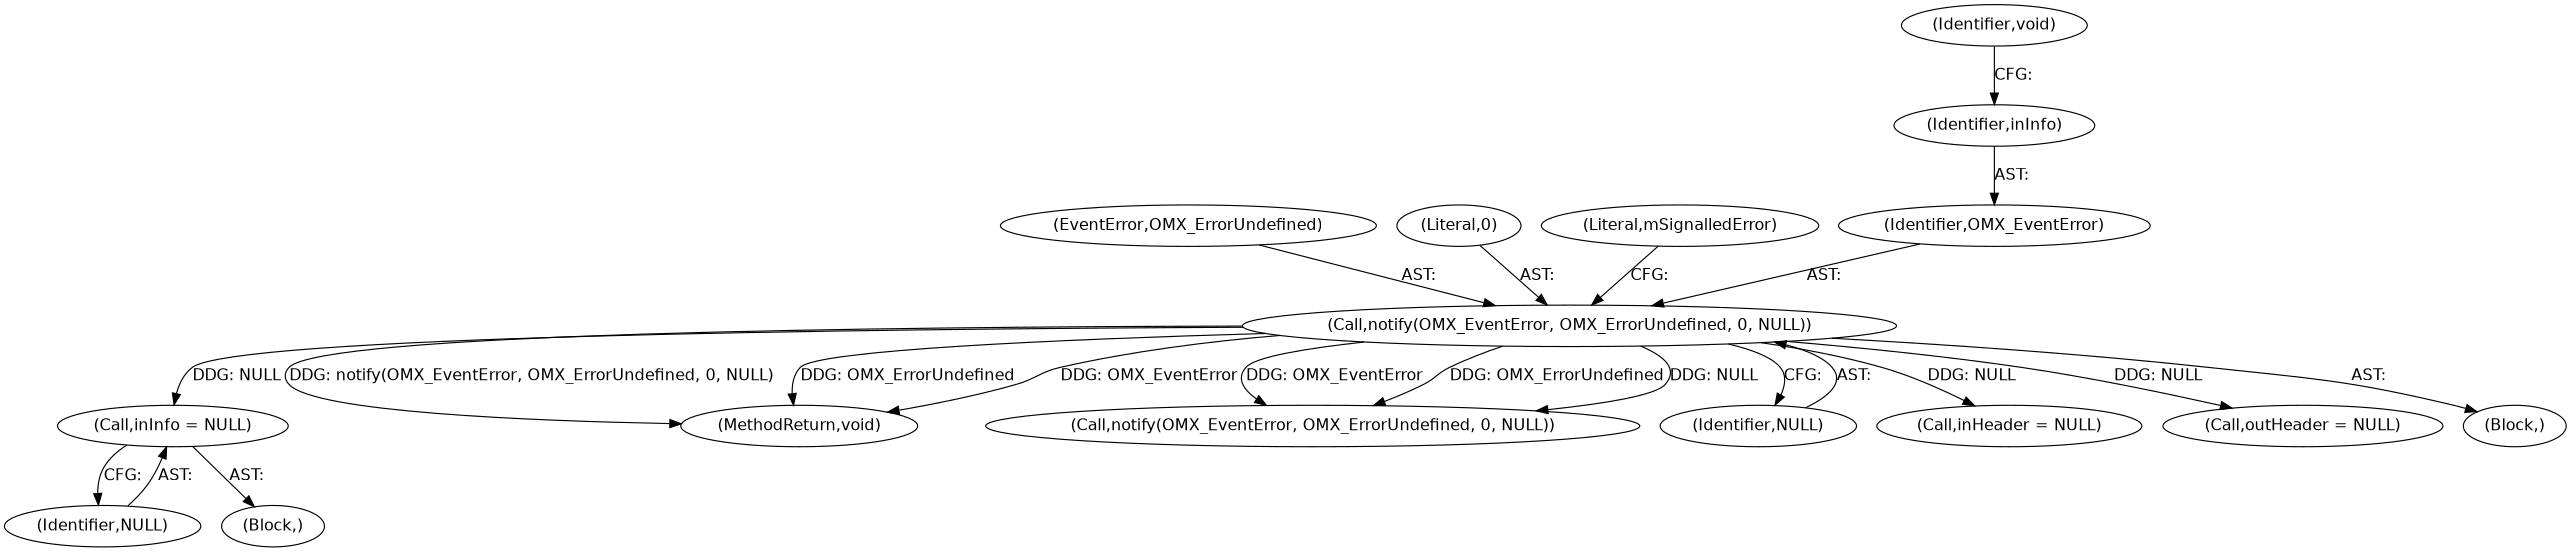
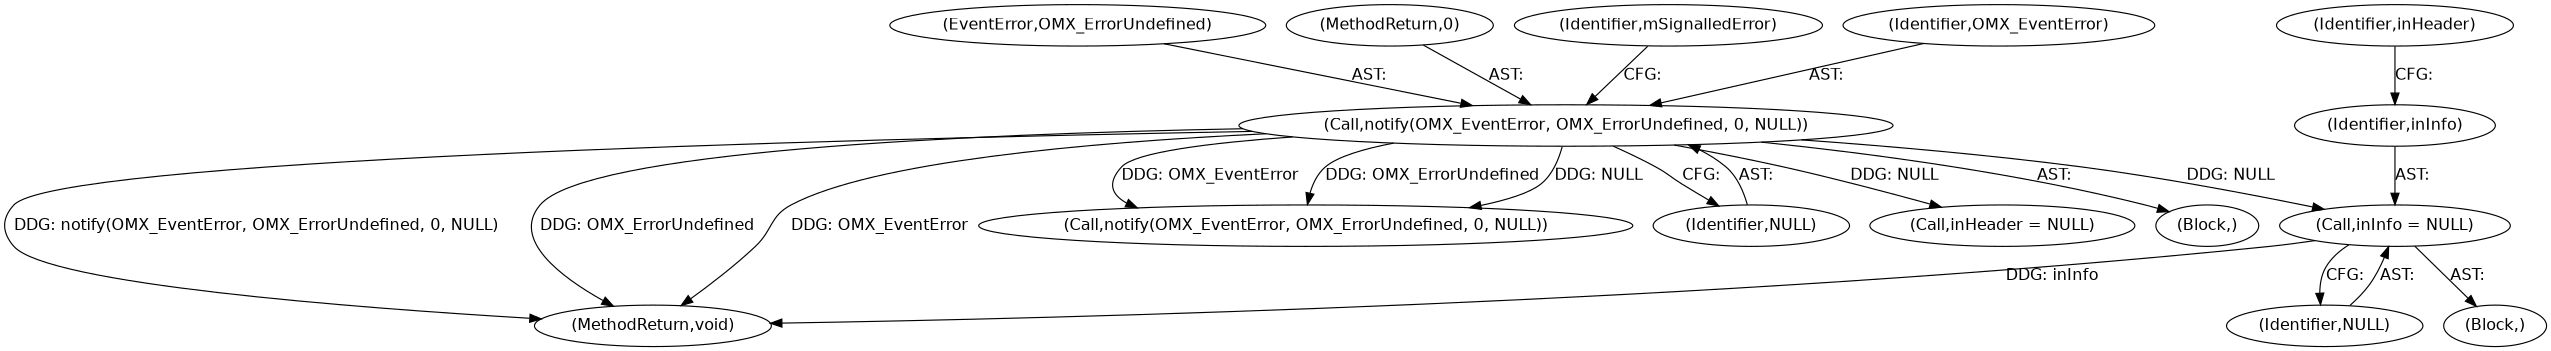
node "(Identifier,void)": label "(Identifier,void)" -> "(Identifier,inHeader)"
edge "(Identifier,inInfo)" -> "(Identifier,OMX_EventError)": now "(Identifier,inInfo)" -> "(Call,inInfo = NULL)"
node "(Literal,0)": label "(Literal,0)" -> "(MethodReturn,0)"
node "(Literal,mSignalledError)": label "(Literal,mSignalledError)" -> "(Identifier,mSignalledError)"
edge "(Call,inInfo = NULL)" -> "(MethodReturn,void)": added, label "DDG: inInfo"
node "(Call,outHeader = NULL)": removed
